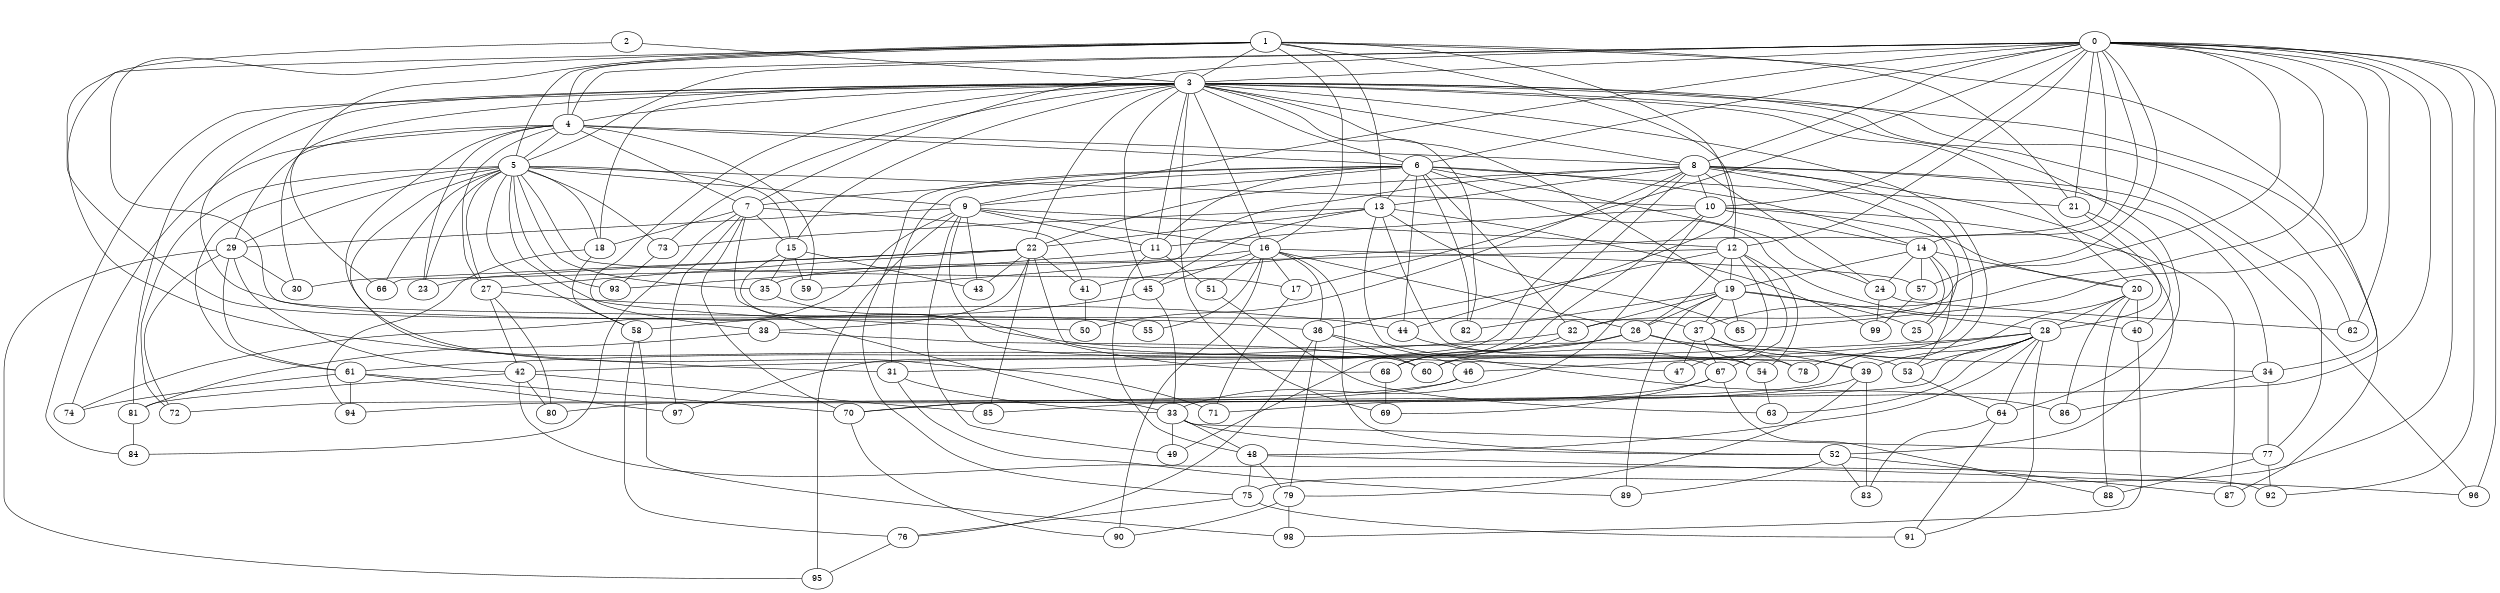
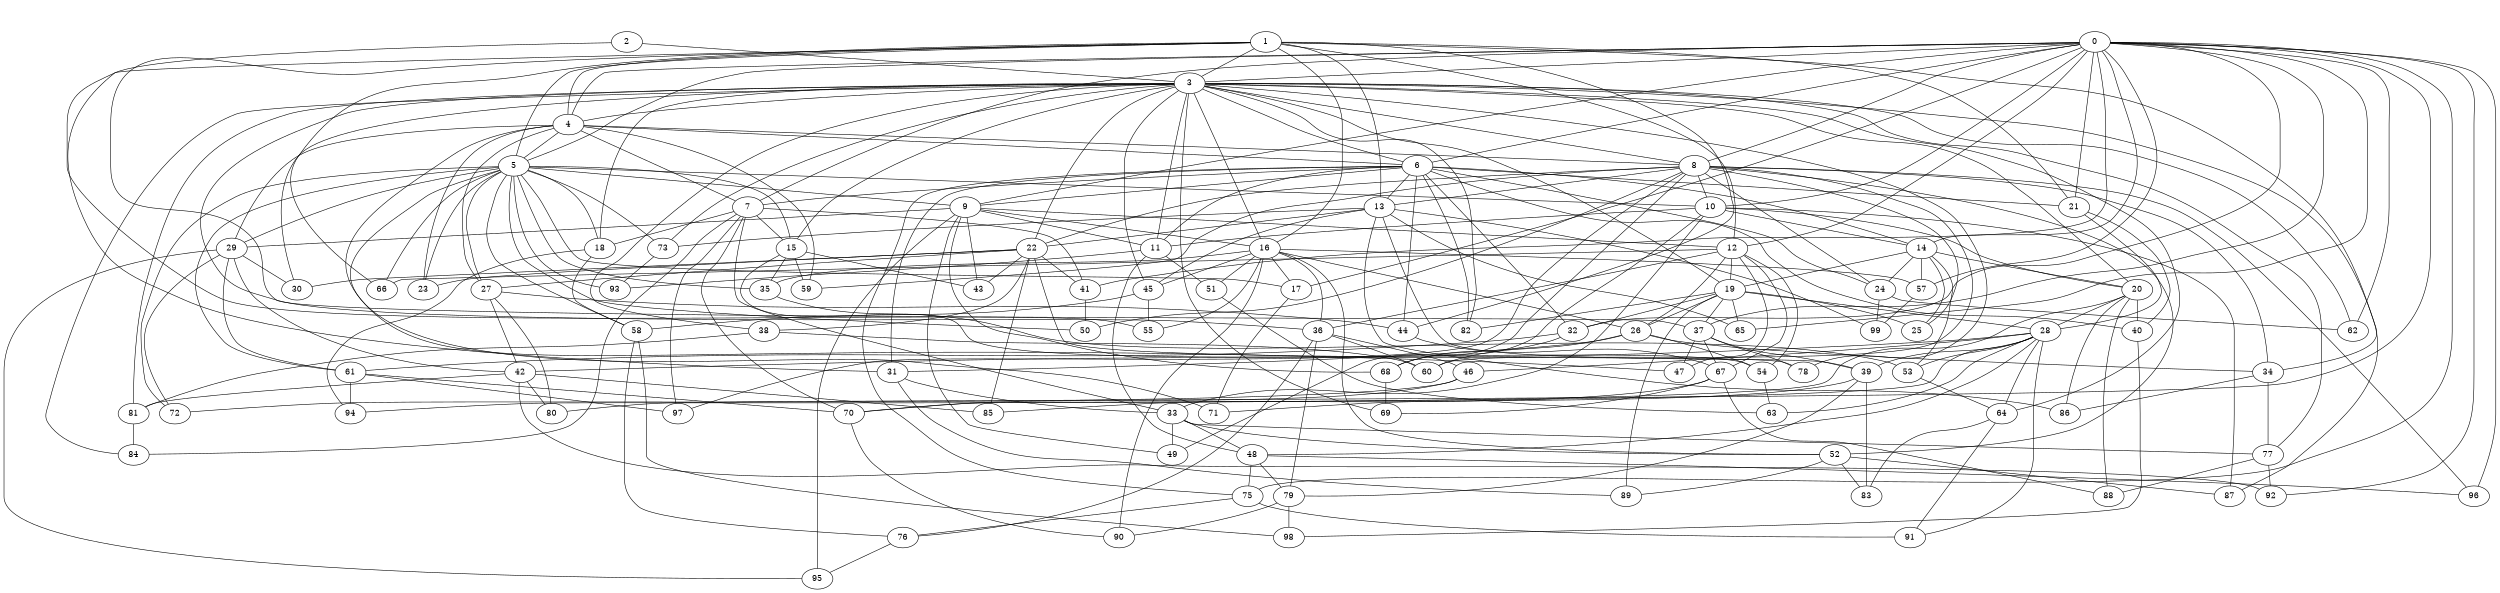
edge "45" -- "33": now "45" -- "55"
node "74": removed
